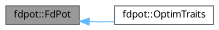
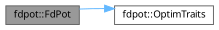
edge "fdpot::OptimTraits" -> "fdpot::FdPot": reversed
